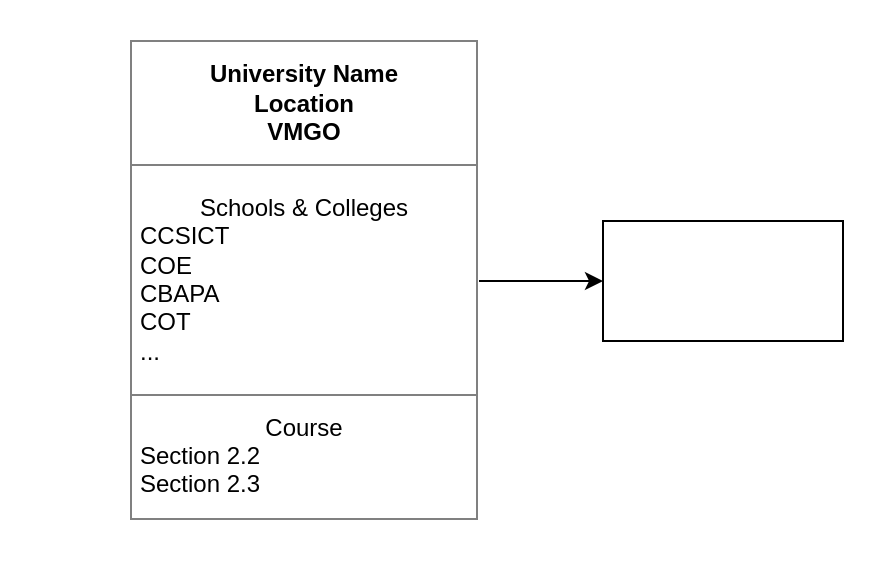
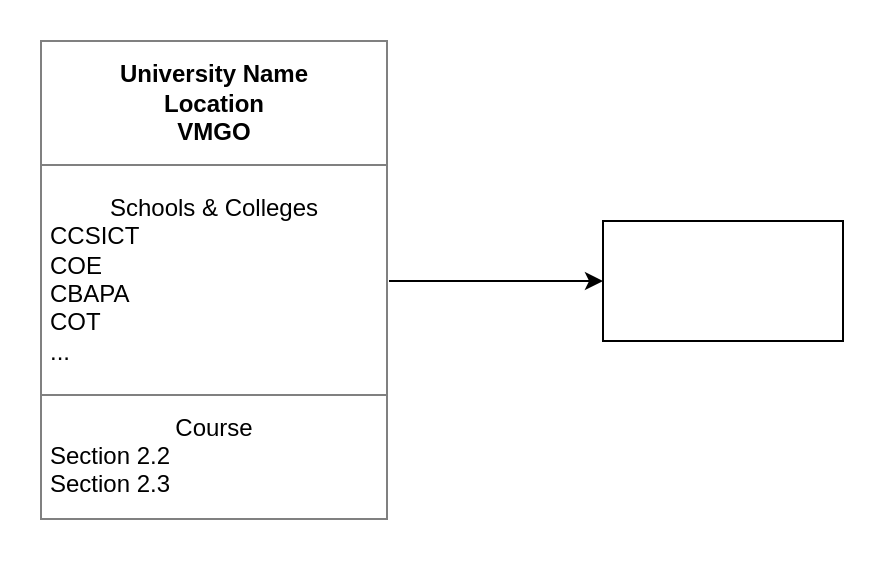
node "University Name Location VMGO Schools & Colleges CCSICT COE CBAPA COT ... Course Section 2.2 Section 2.3": moved (305, 281) -> (215, 281)
